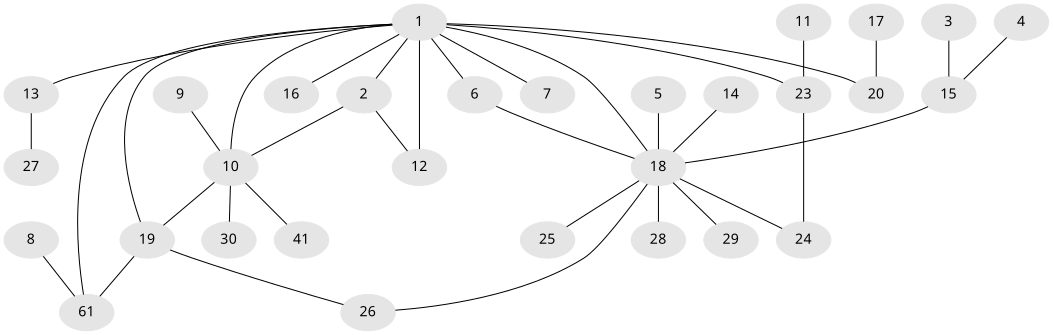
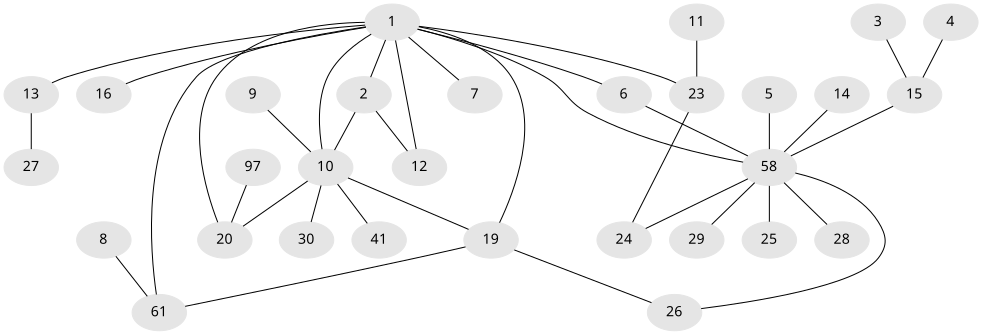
node "17": label "17" -> "97"
node "18": label "18" -> "58"
edge "10" -- "20": added
